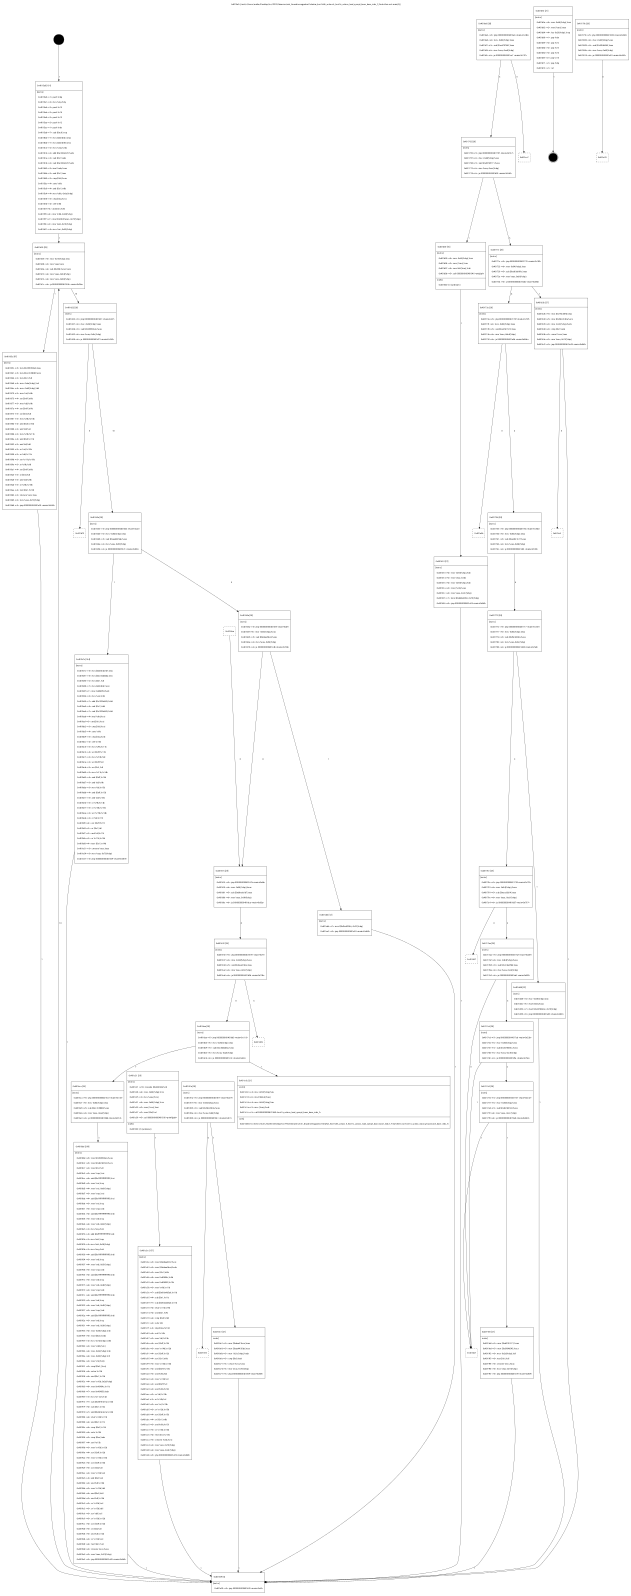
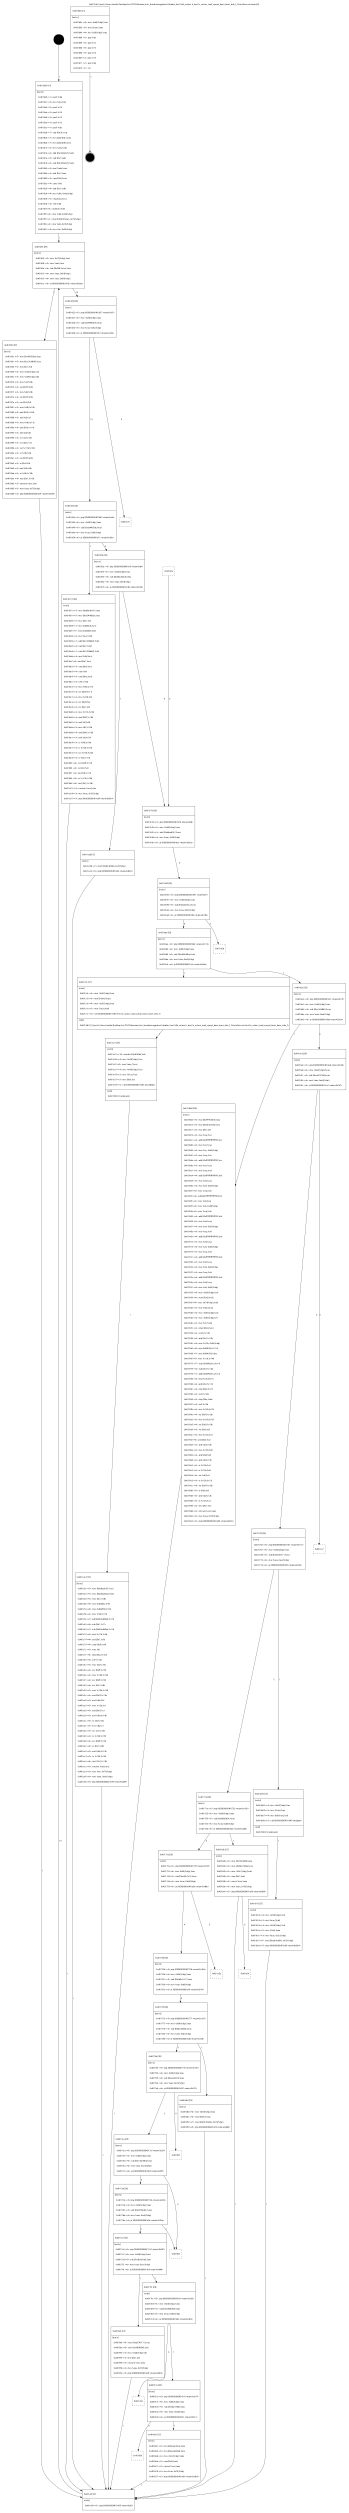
edge "0x401c0c [21]" -> "0x401c21 [29]": added, label "1"
edge "0x4016ca [28]" -> "0x4016e6 [28]": added, label "6"
edge "0x4017e2 [28]" -> "0x401daf": now "0x4017e2 [28]" -> "0x4017fe [28]"
edge "0x4017fe [28]" -> "0x40181a [28]": added, label "1"
